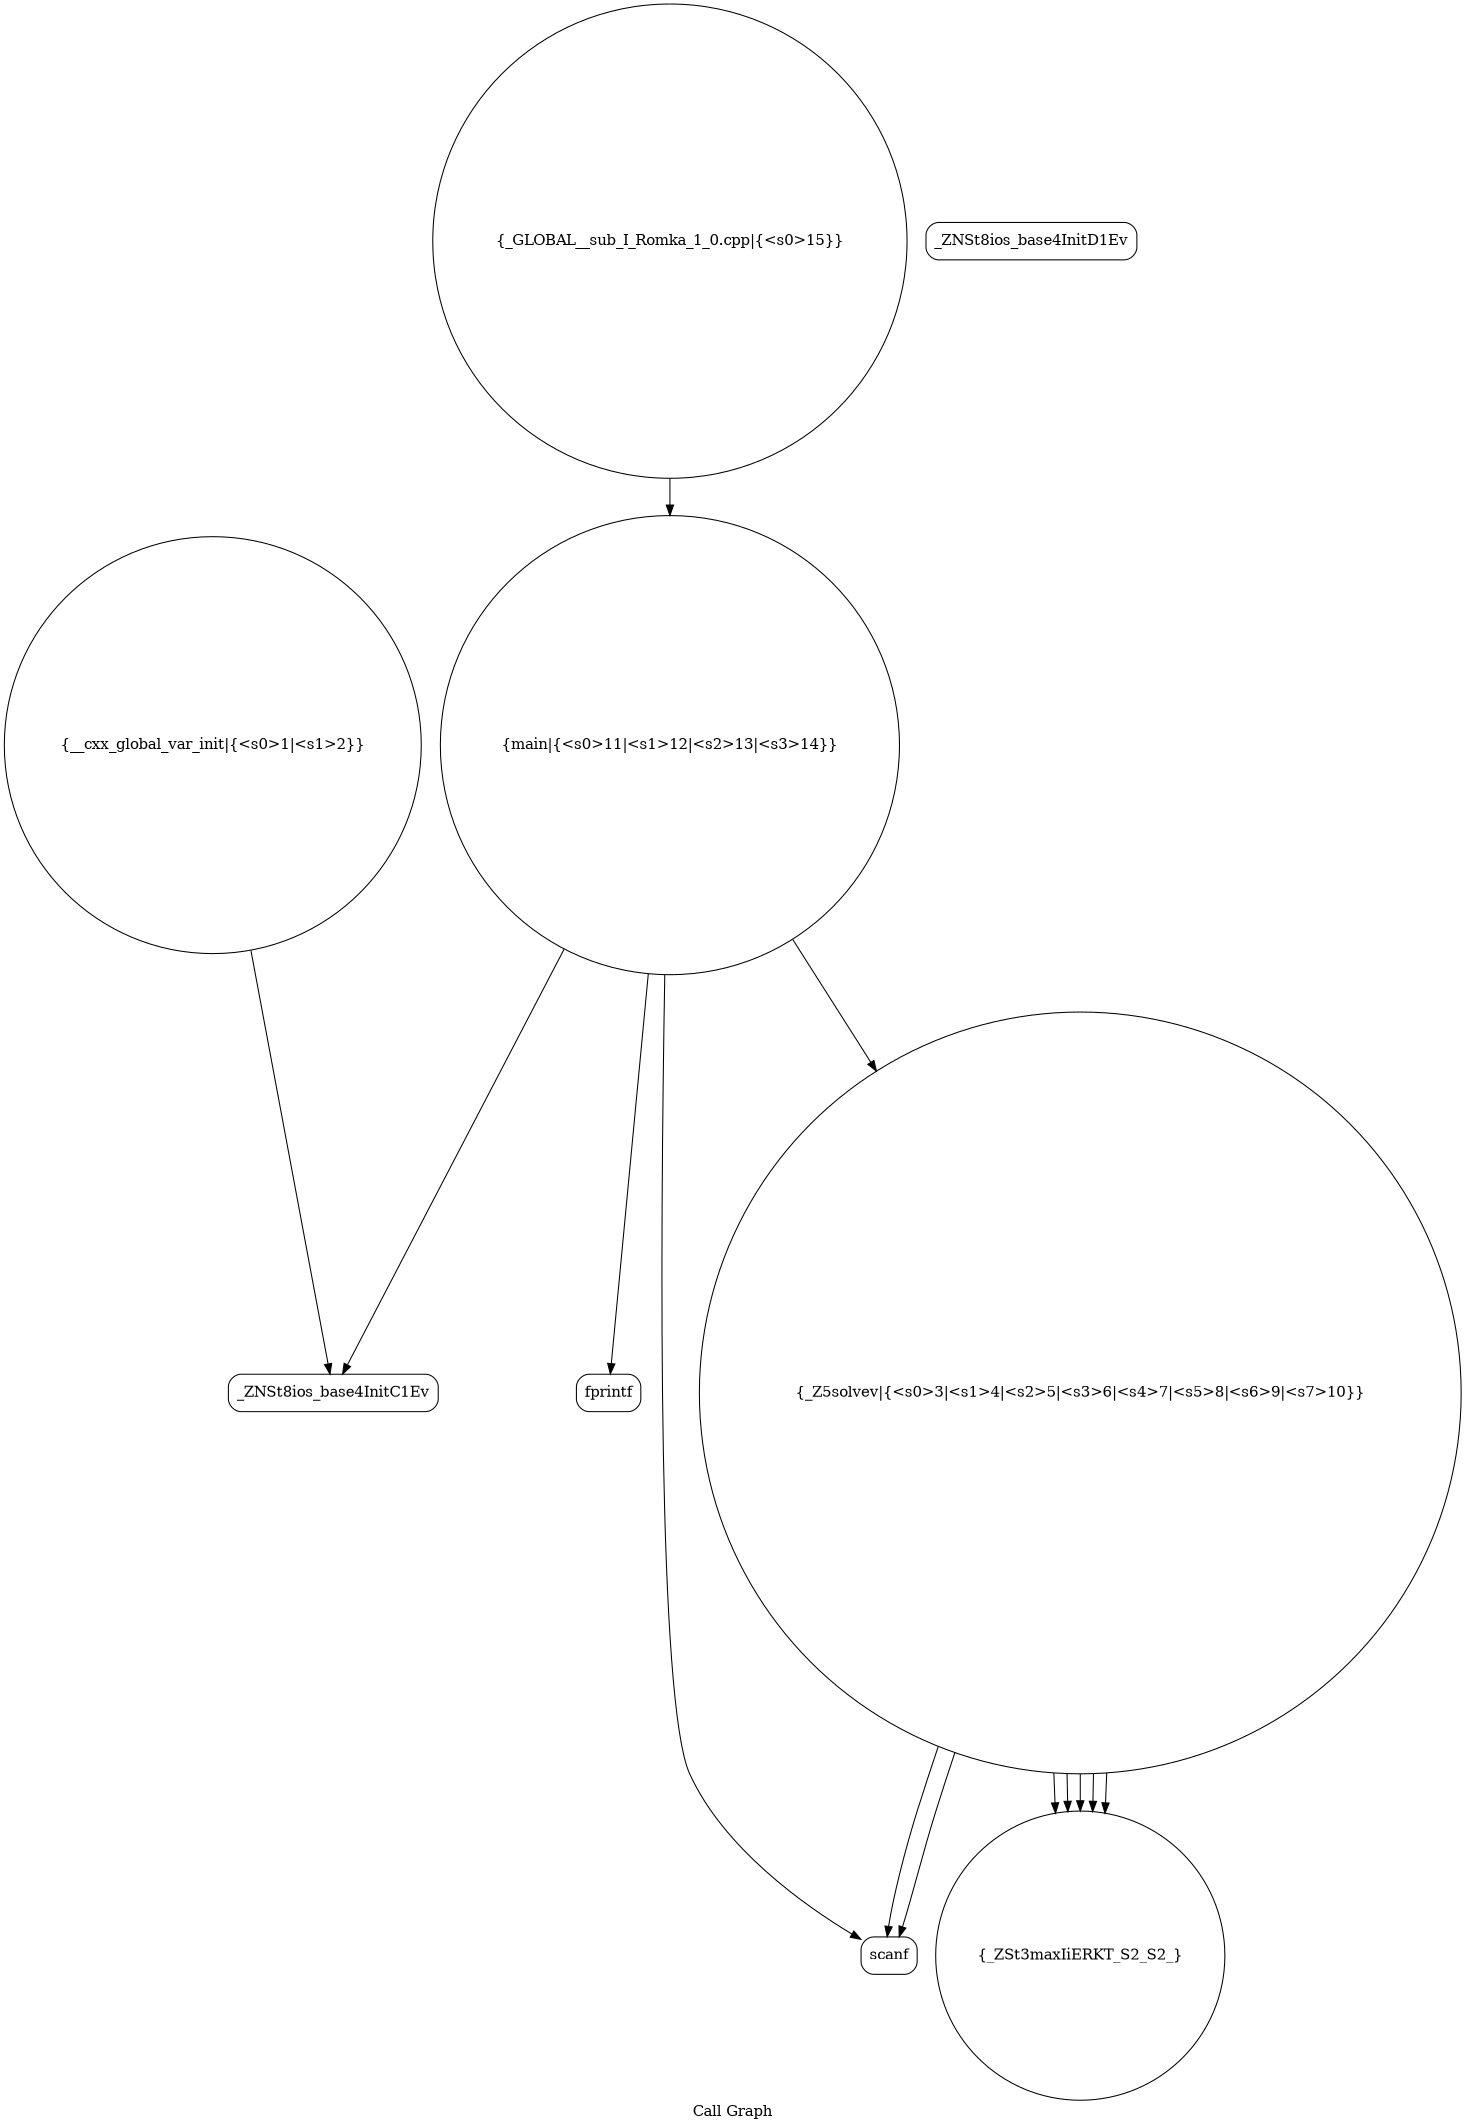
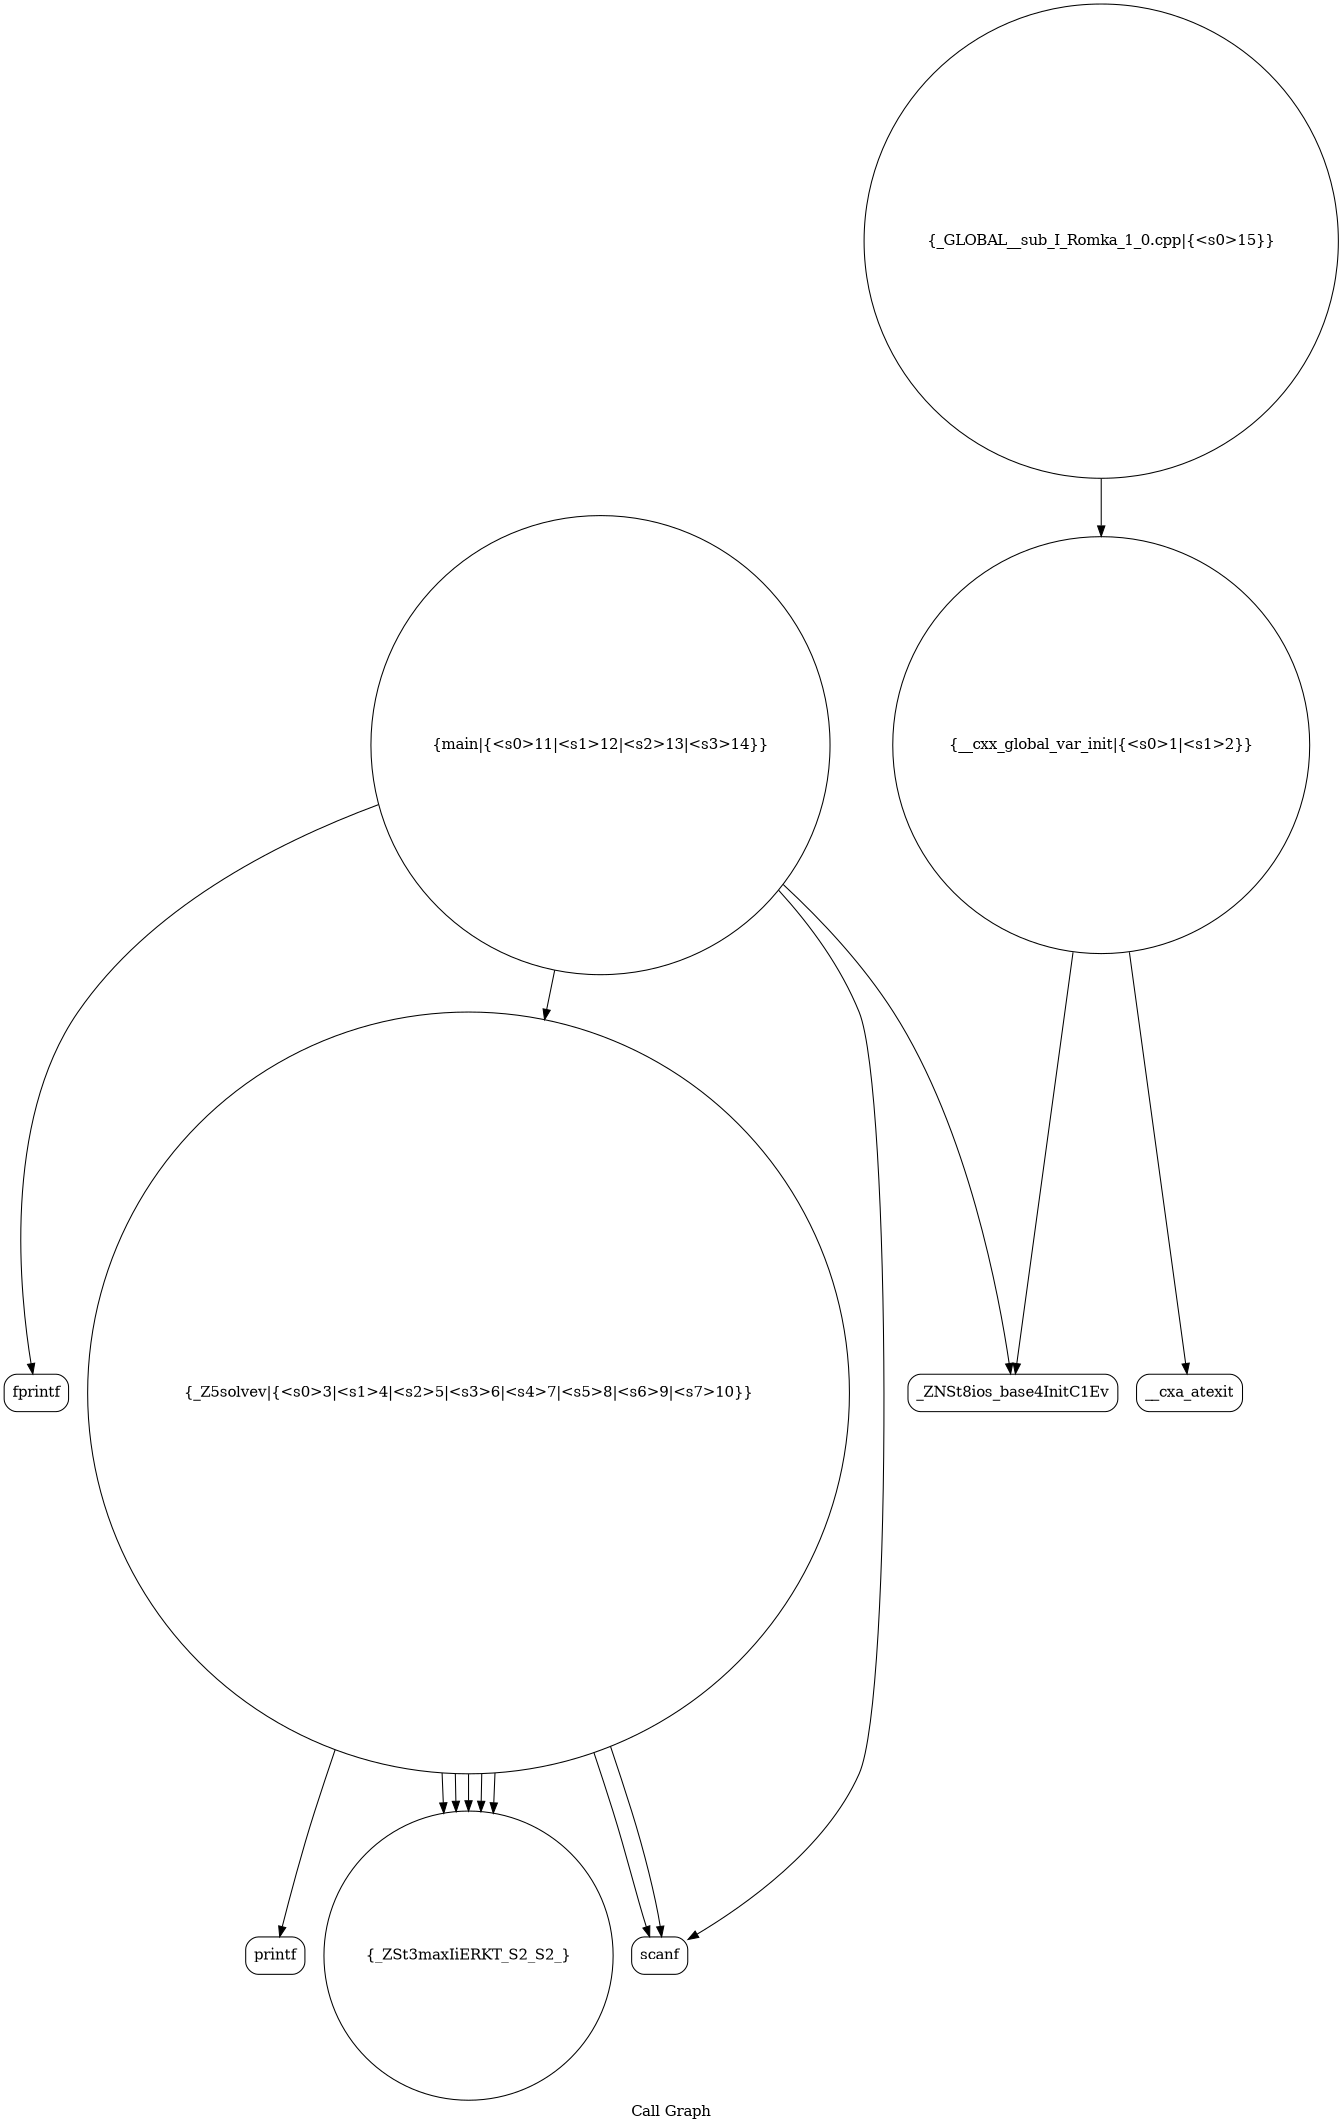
node "_ZNSt8ios_base4InitD1Ev": removed
edge "{_GLOBAL__sub_I_Romka_1_0.cpp|{<s0>15}}" -> "{main|{<s0>11|<s1>12|<s2>13|<s3>14}}": now "{_GLOBAL__sub_I_Romka_1_0.cpp|{<s0>15}}" -> "{__cxx_global_var_init|{<s0>1|<s1>2}}"
node "__cxa_atexit": added
node "printf": added
